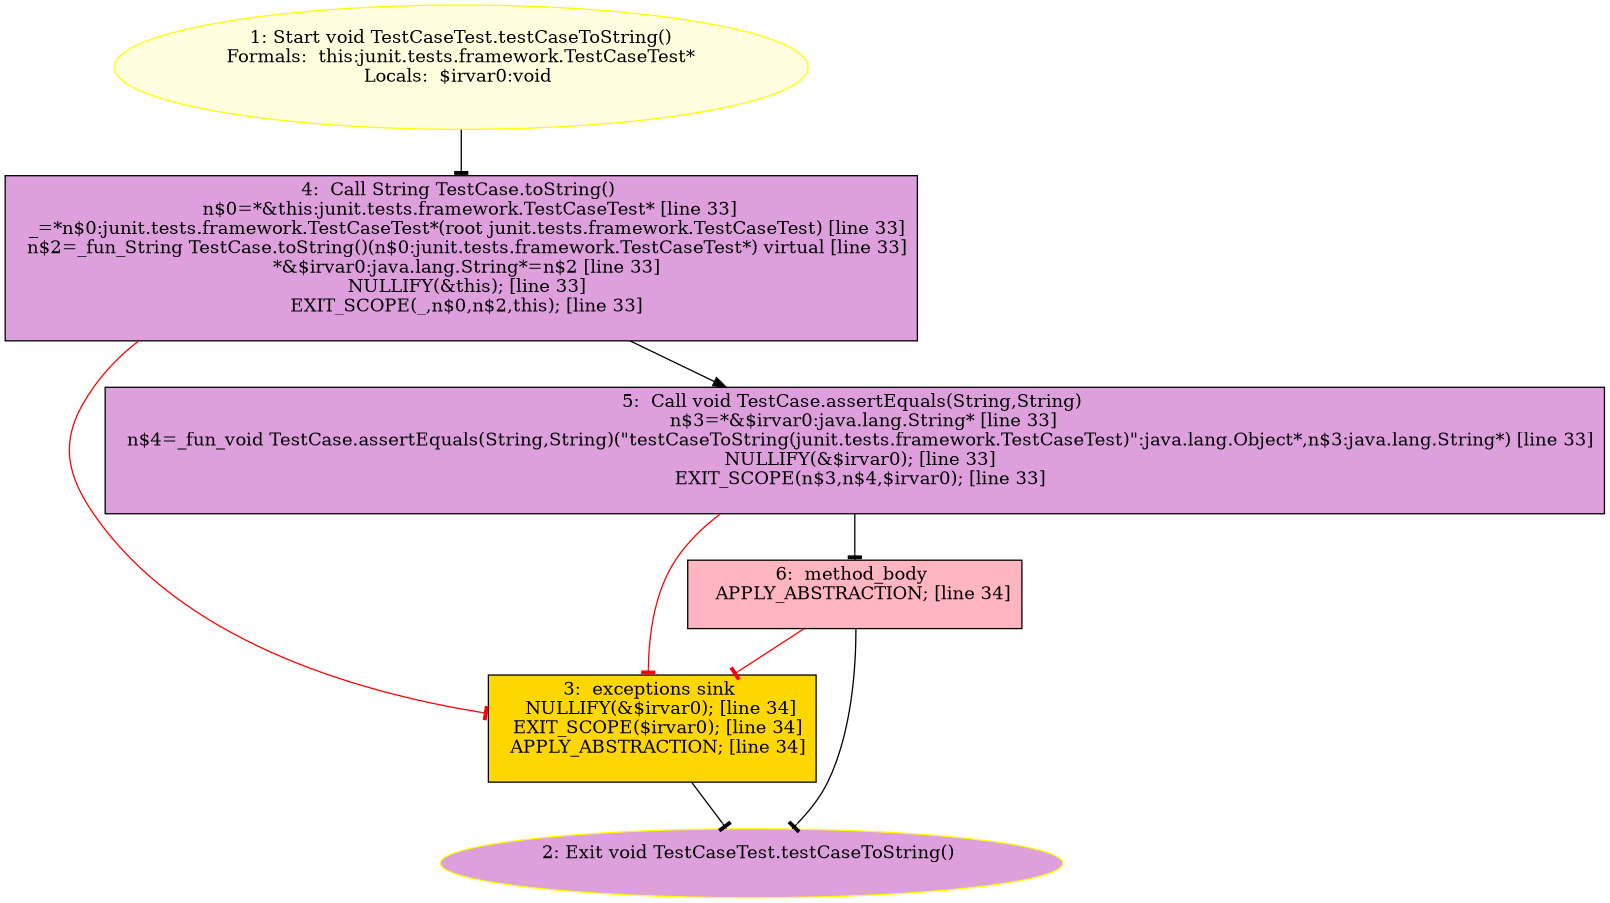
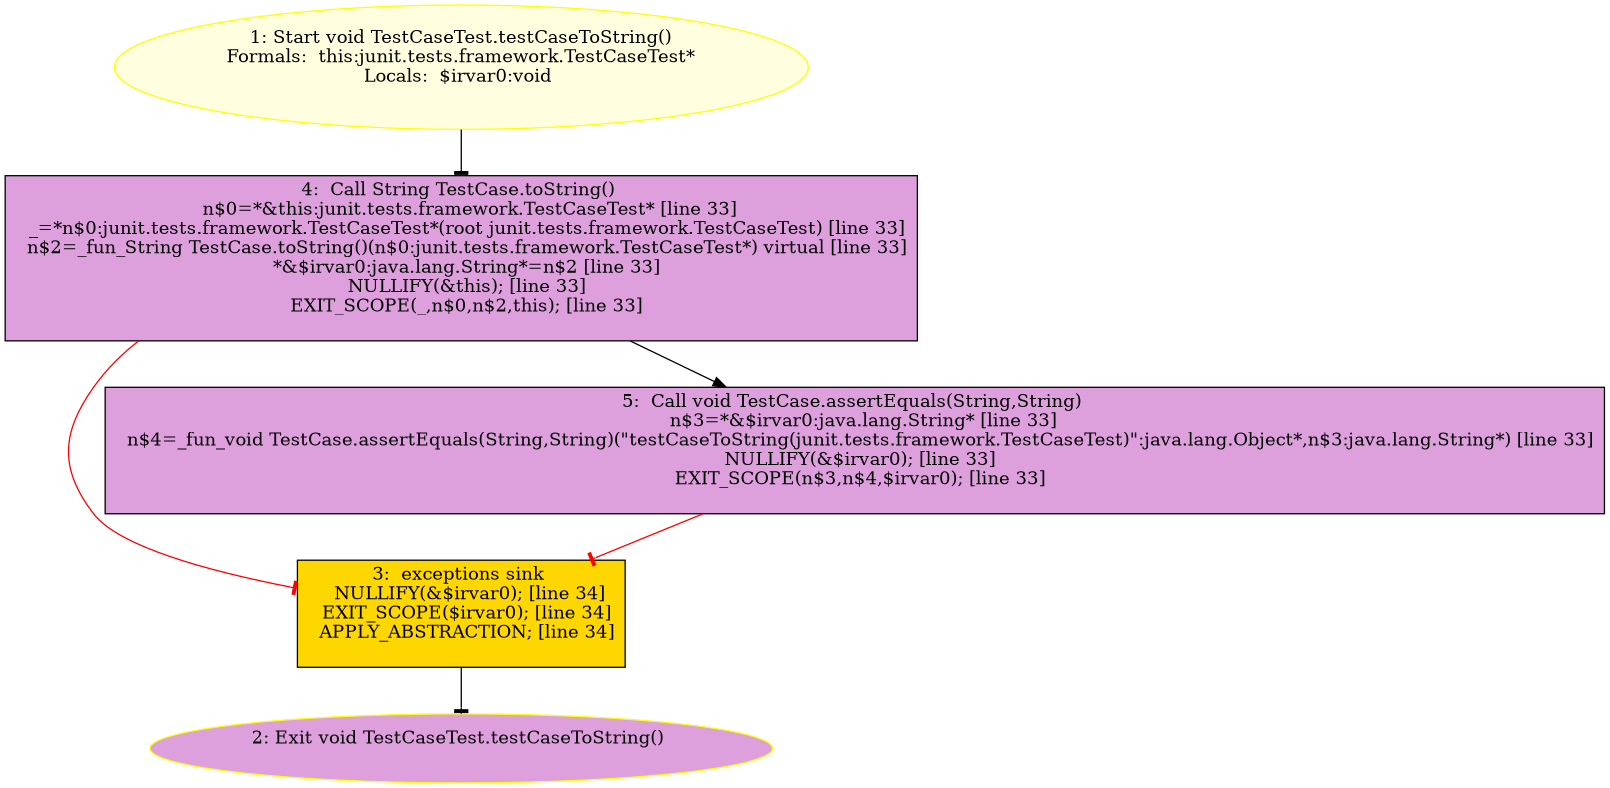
node "6:  method_body APPLY_ABSTRACTION; [line 34]": removed
